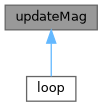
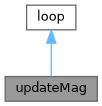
edge "loop" -> "updateMag": reversed
